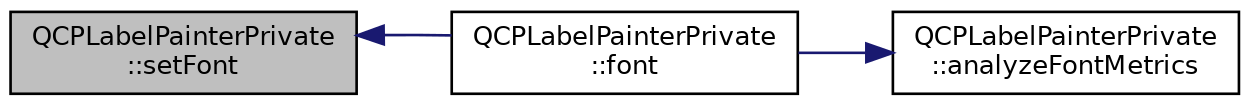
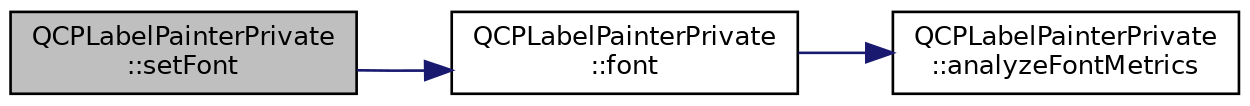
edge "QCPLabelPainterPrivate ::font" -> "QCPLabelPainterPrivate ::setFont": reversed
